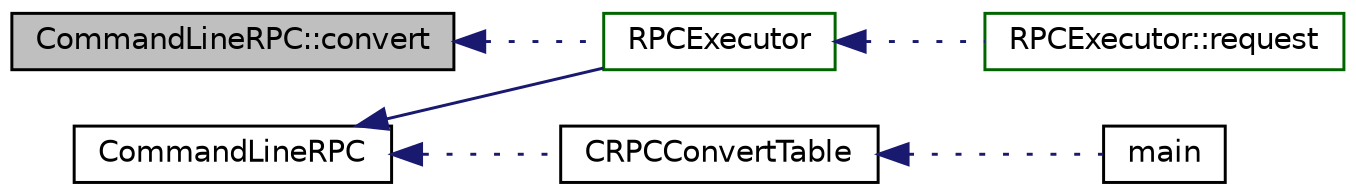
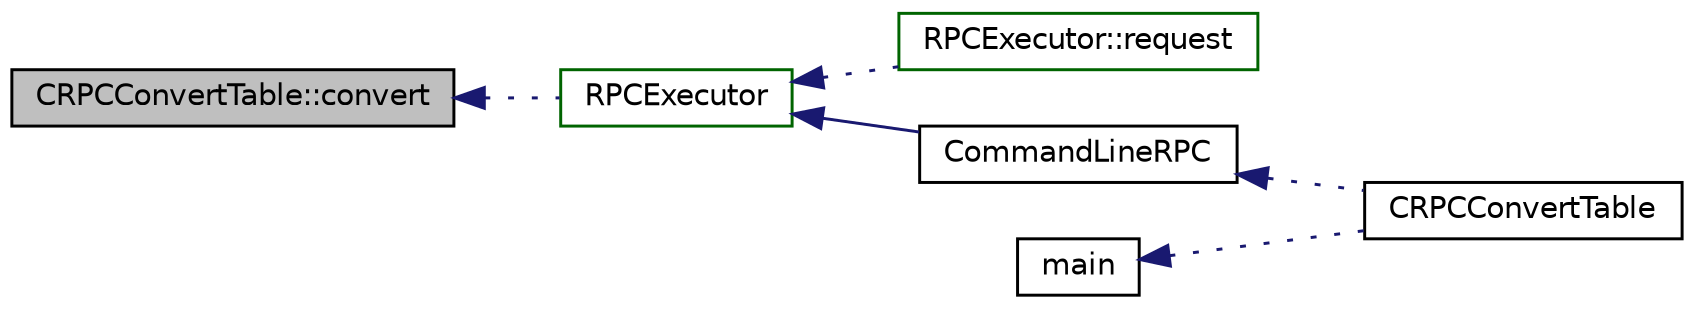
node "CommandLineRPC::convert": label "CommandLineRPC::convert" -> "CRPCConvertTable::convert"
edge "RPCExecutor" -> "CommandLineRPC": reversed
edge "main" -> "CRPCConvertTable": reversed
